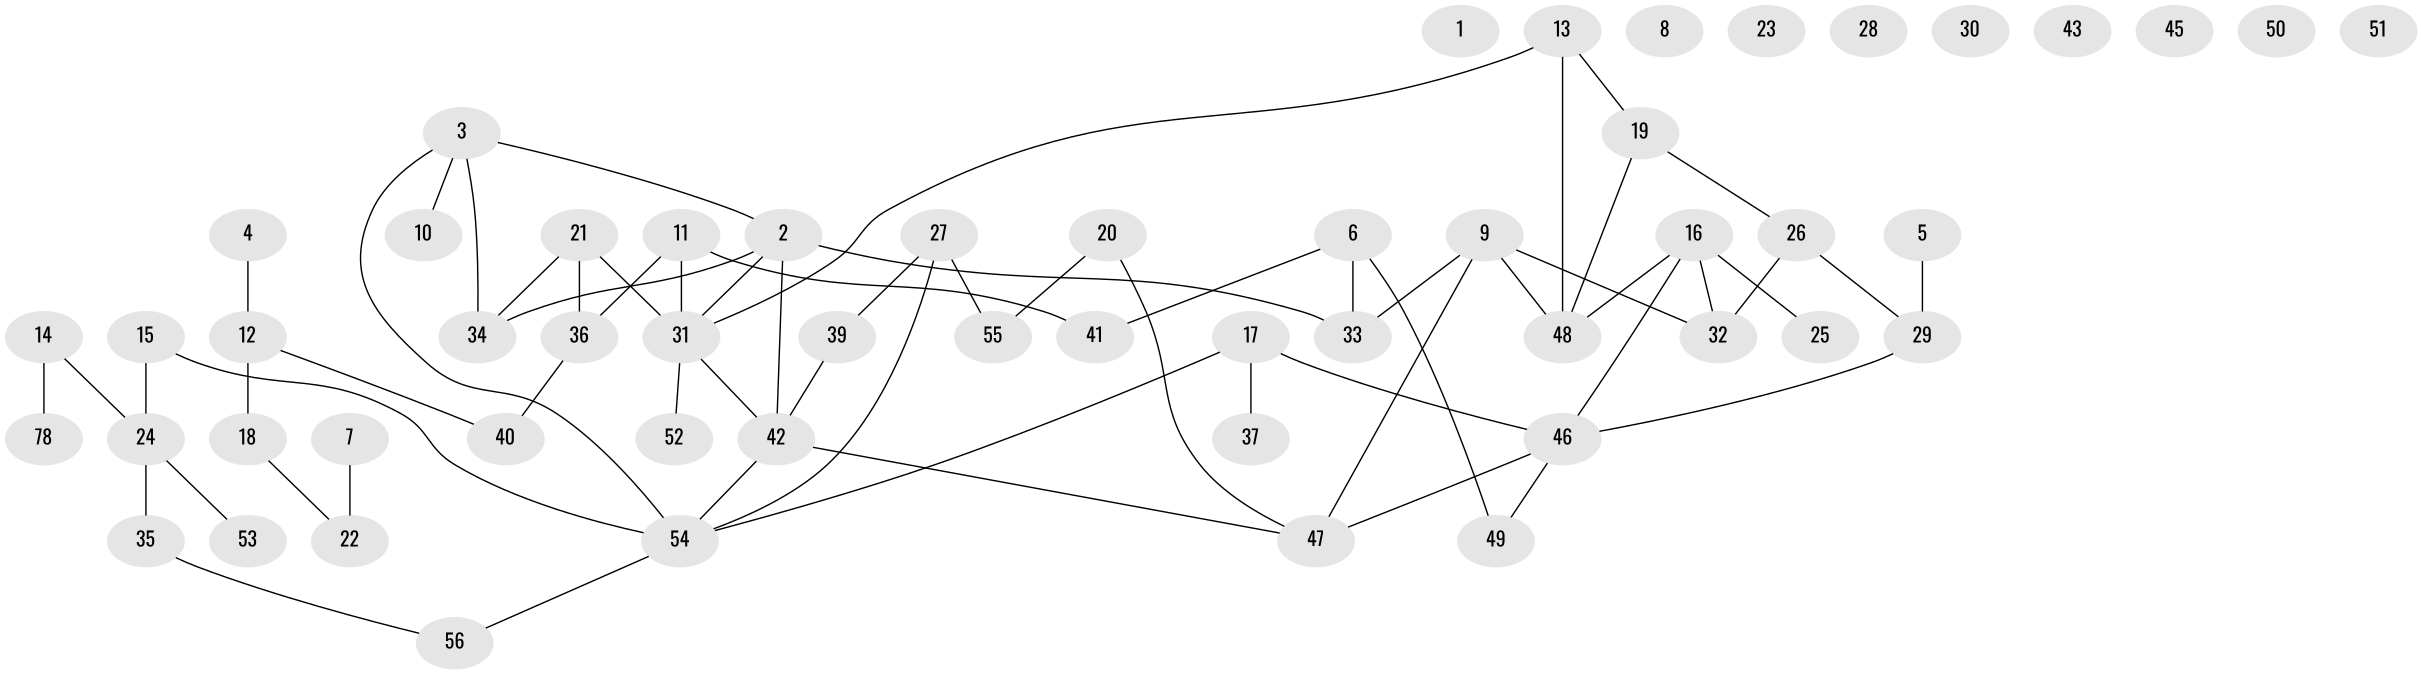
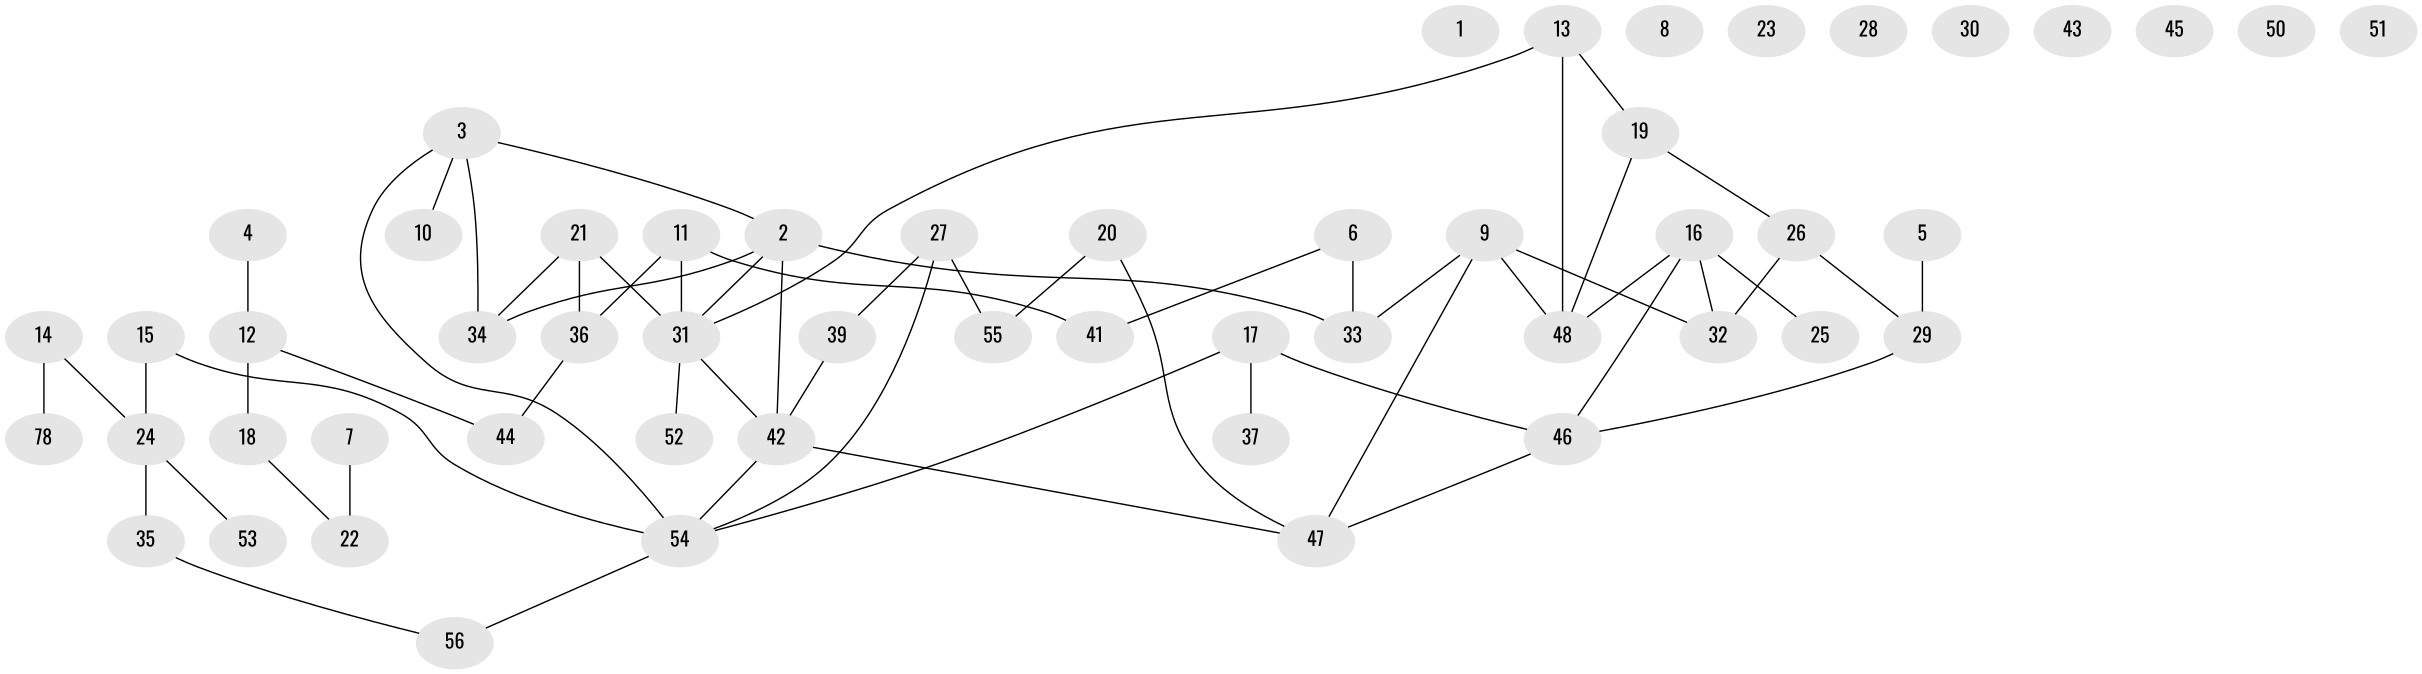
node "40": label "40" -> "44"
node "49": removed
